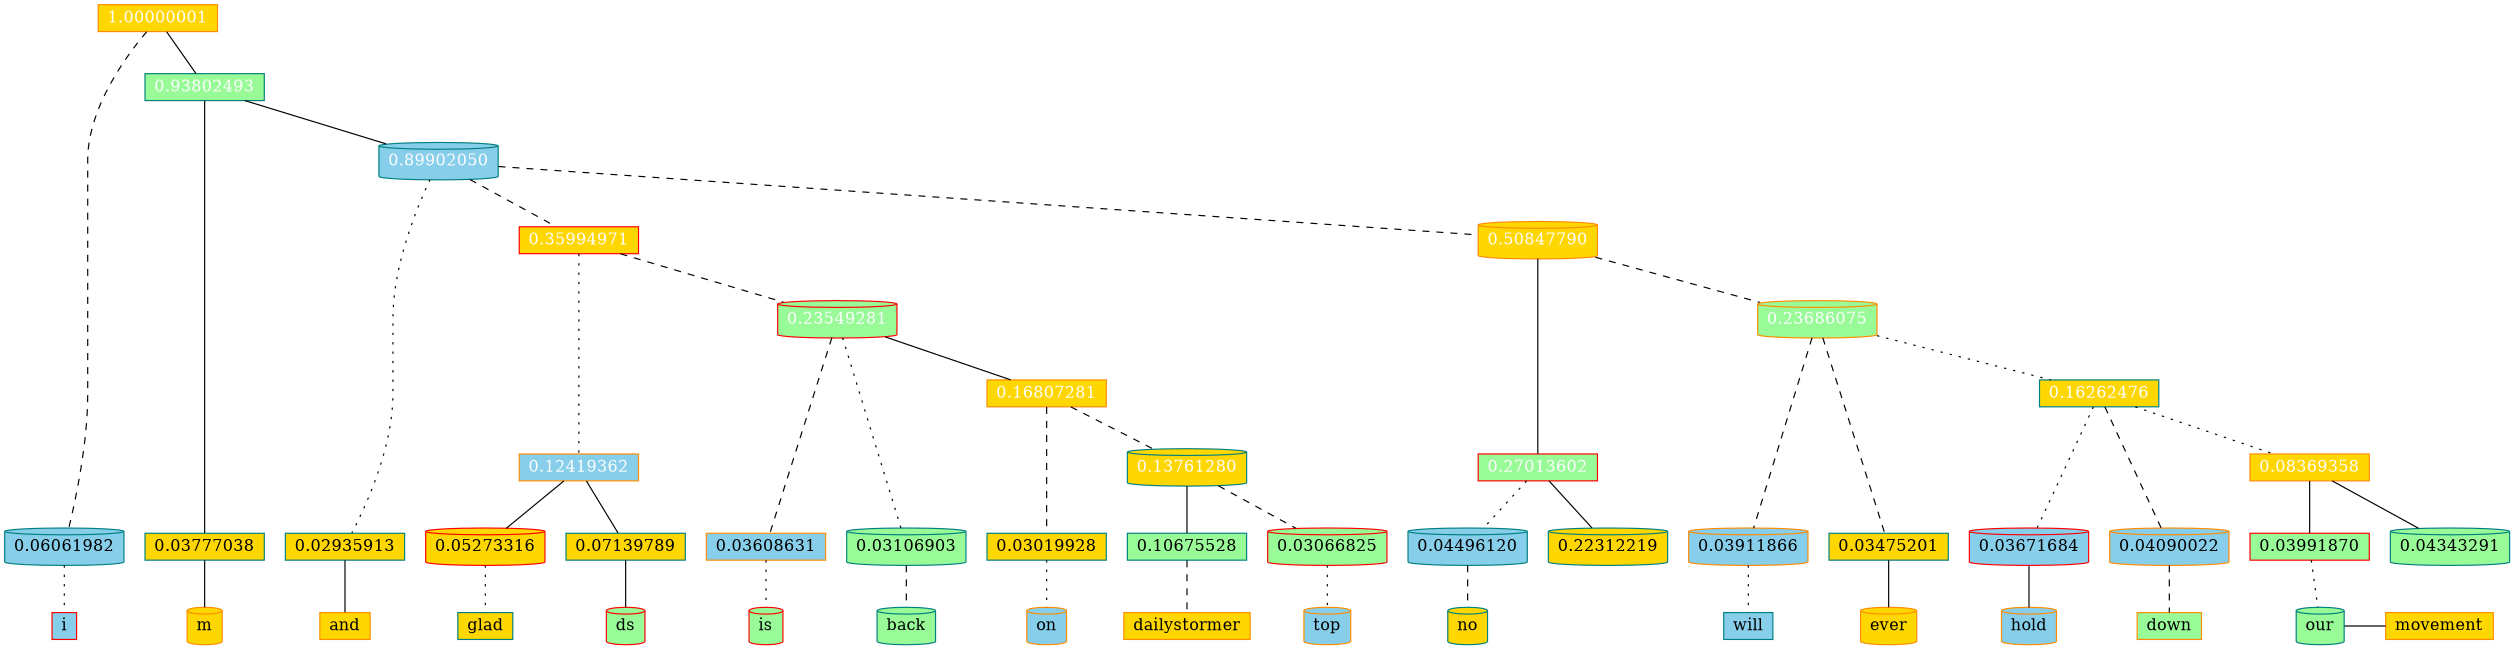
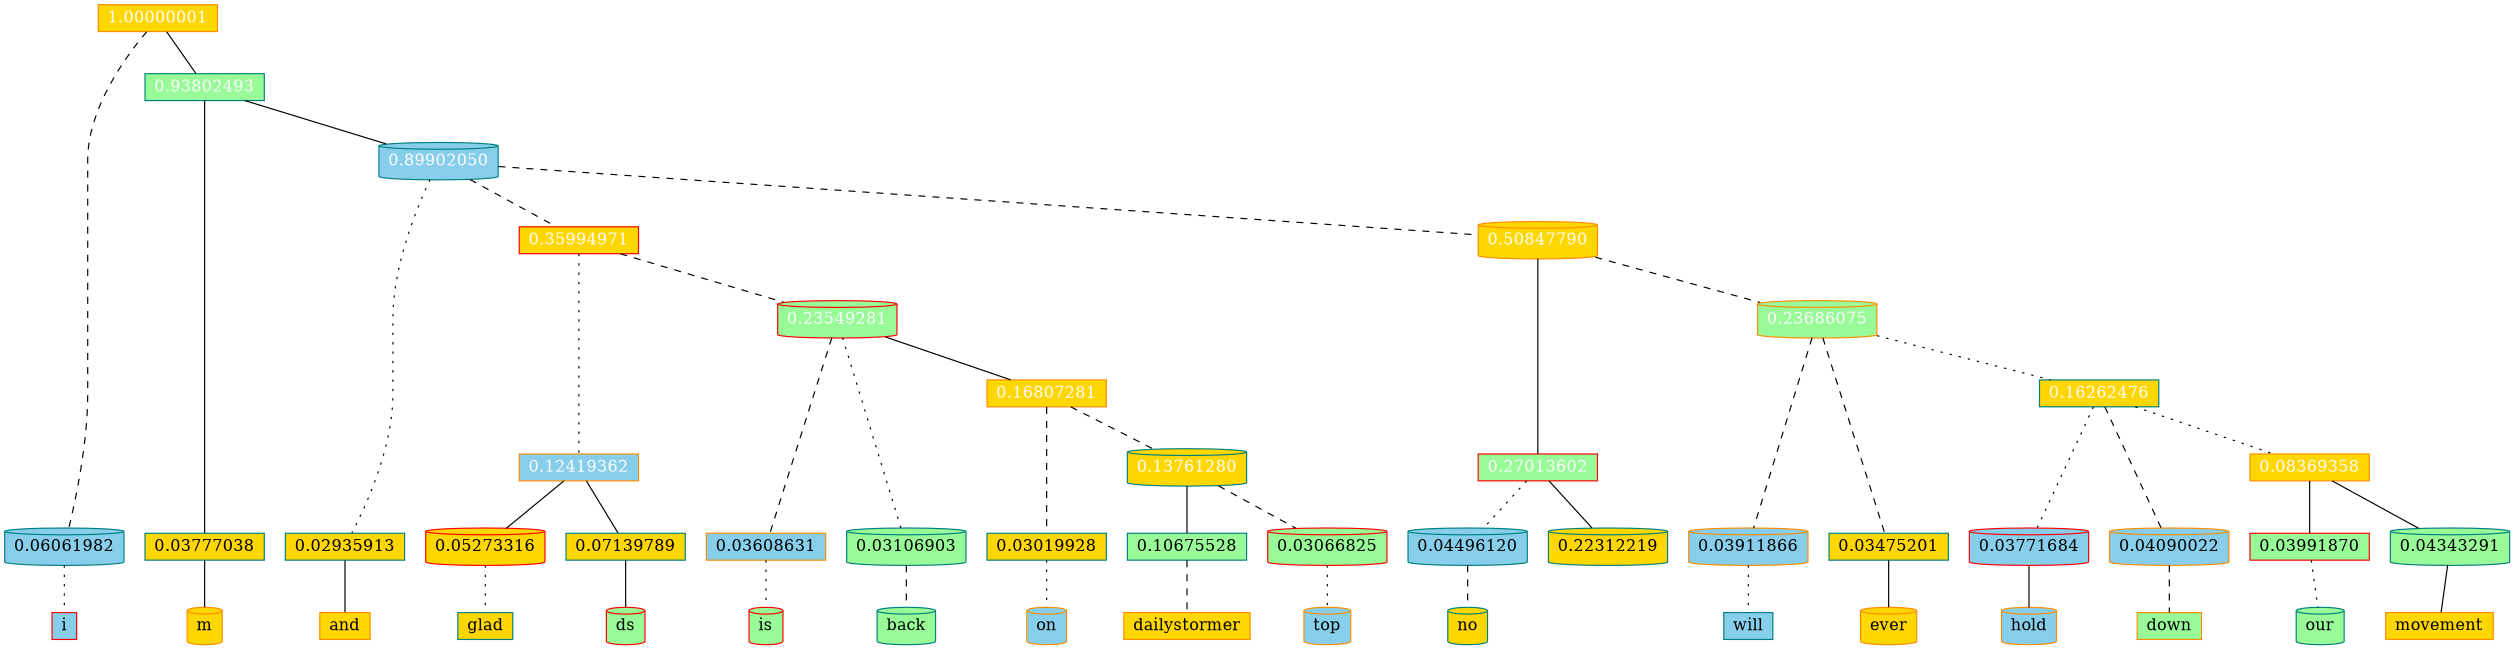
node "0.03671684": label "0.03671684" -> "0.03771684"
edge "our" -- "movement": now "0.04343291" -- "movement"
